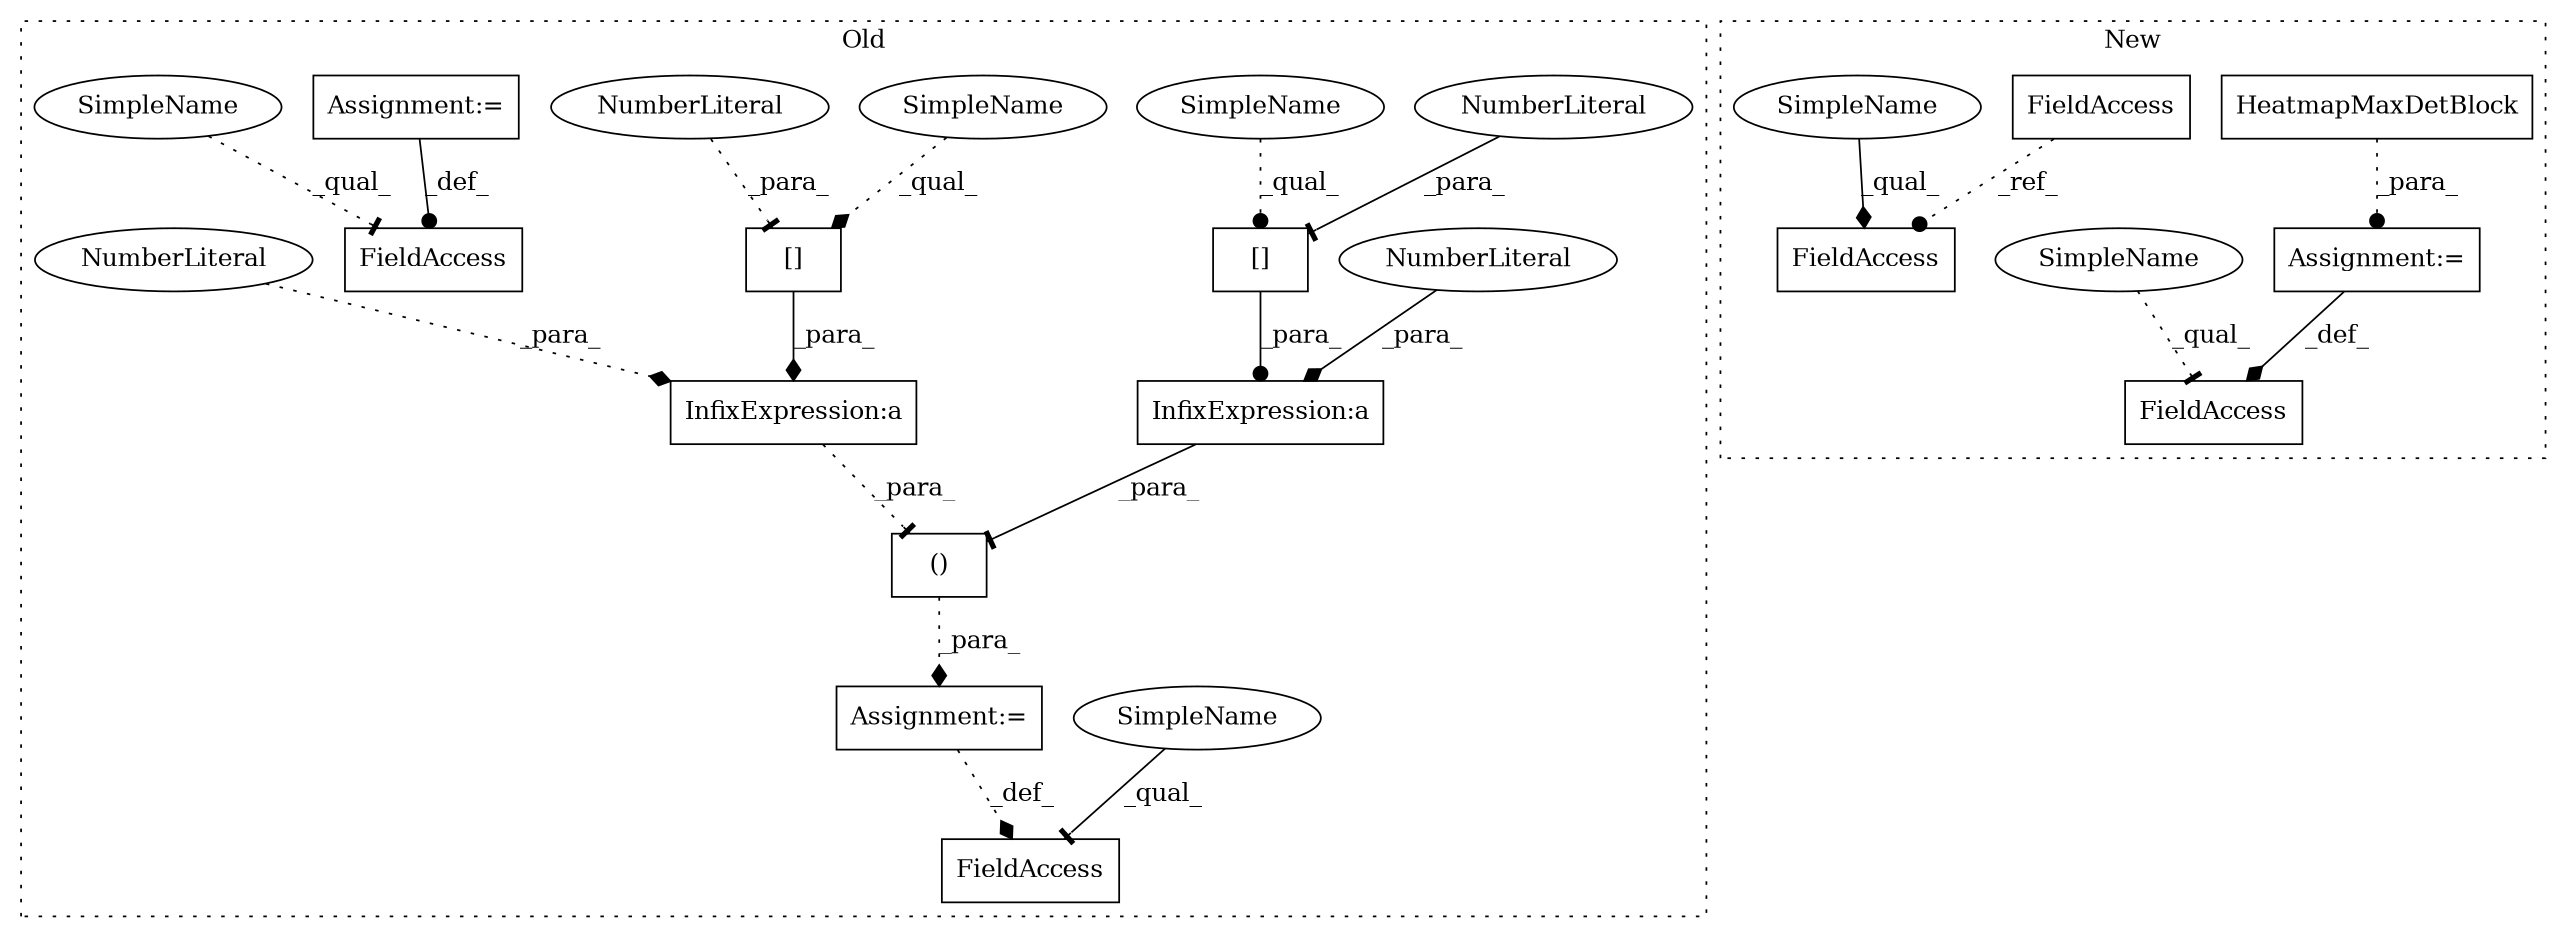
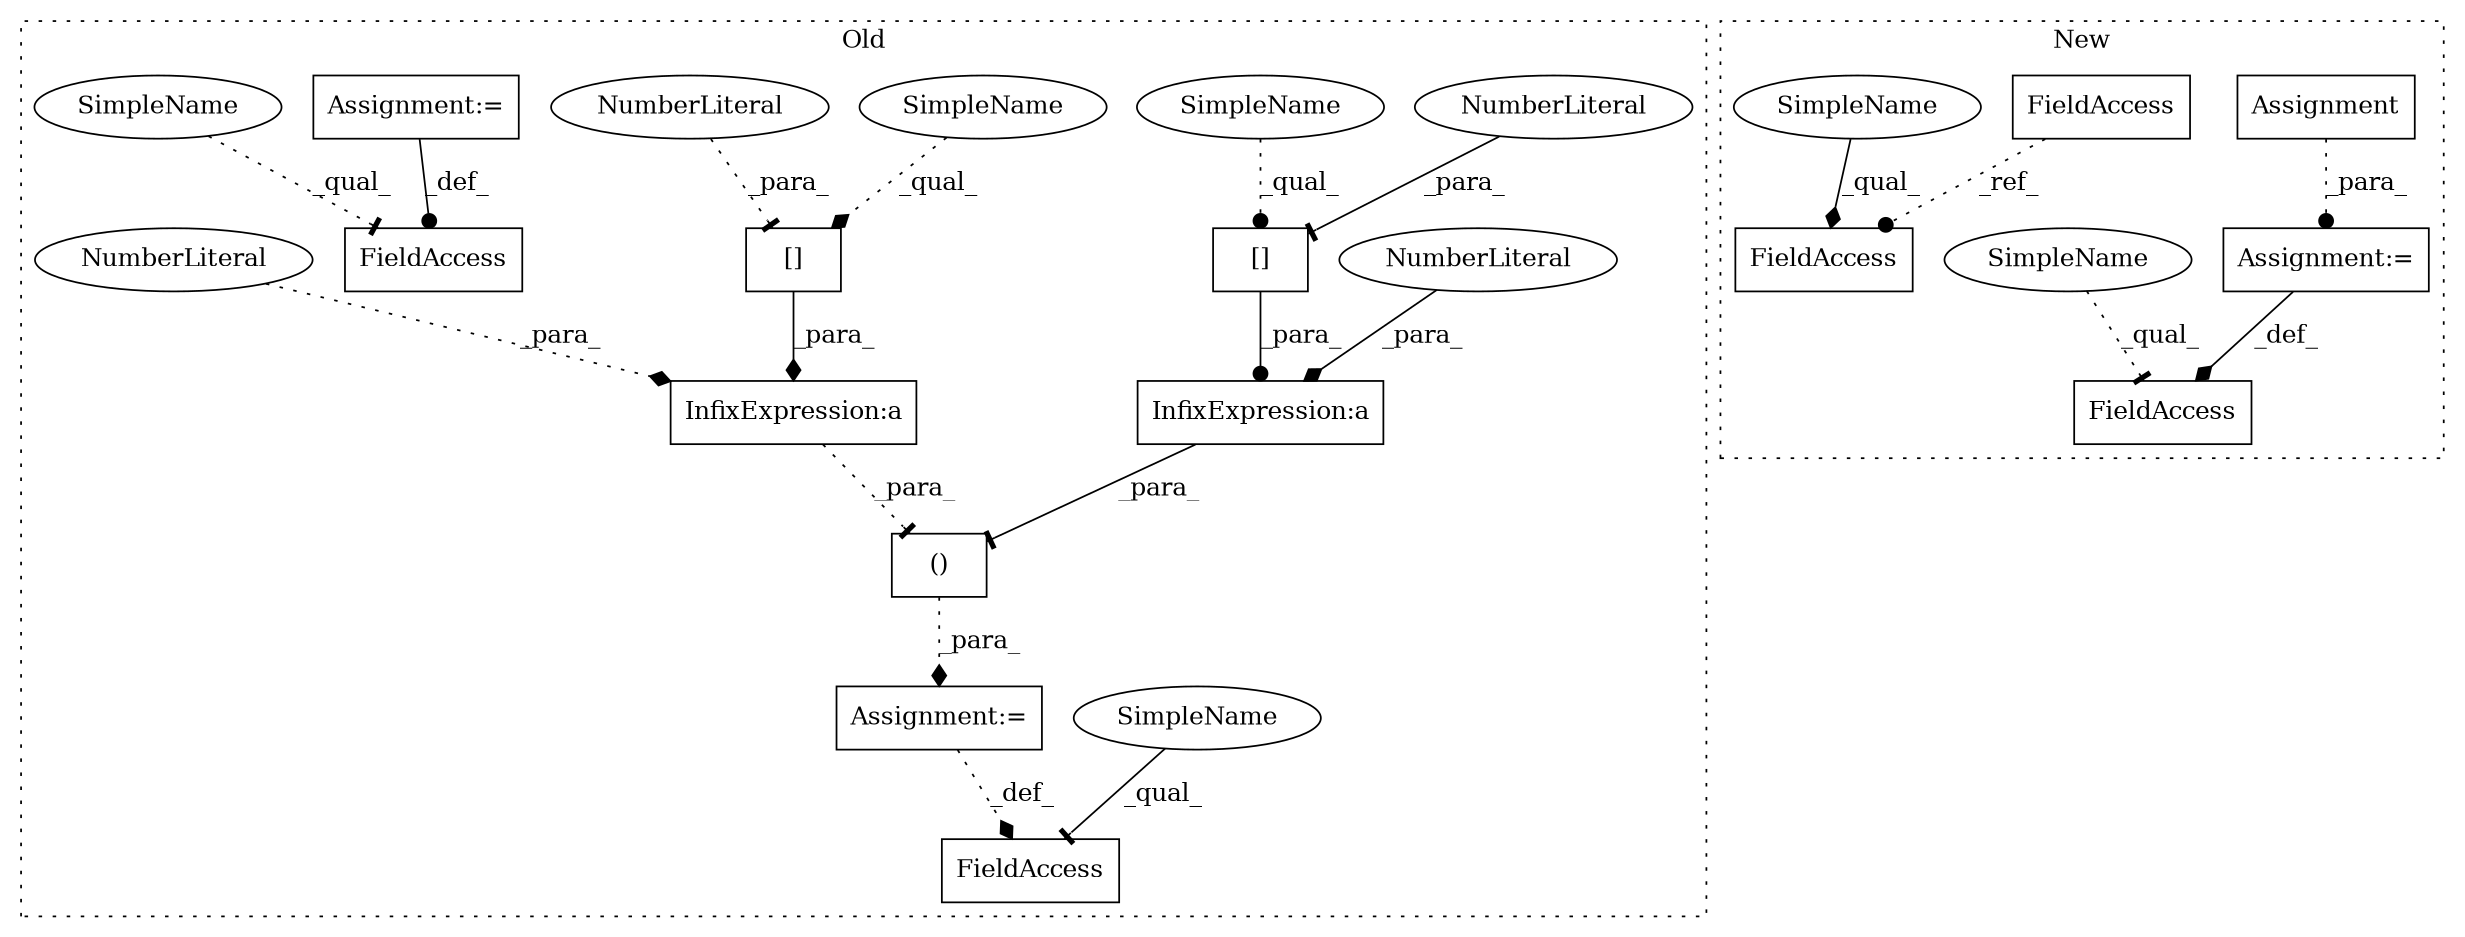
node "HeatmapMaxDetBlock": label "HeatmapMaxDetBlock" -> "Assignment"
